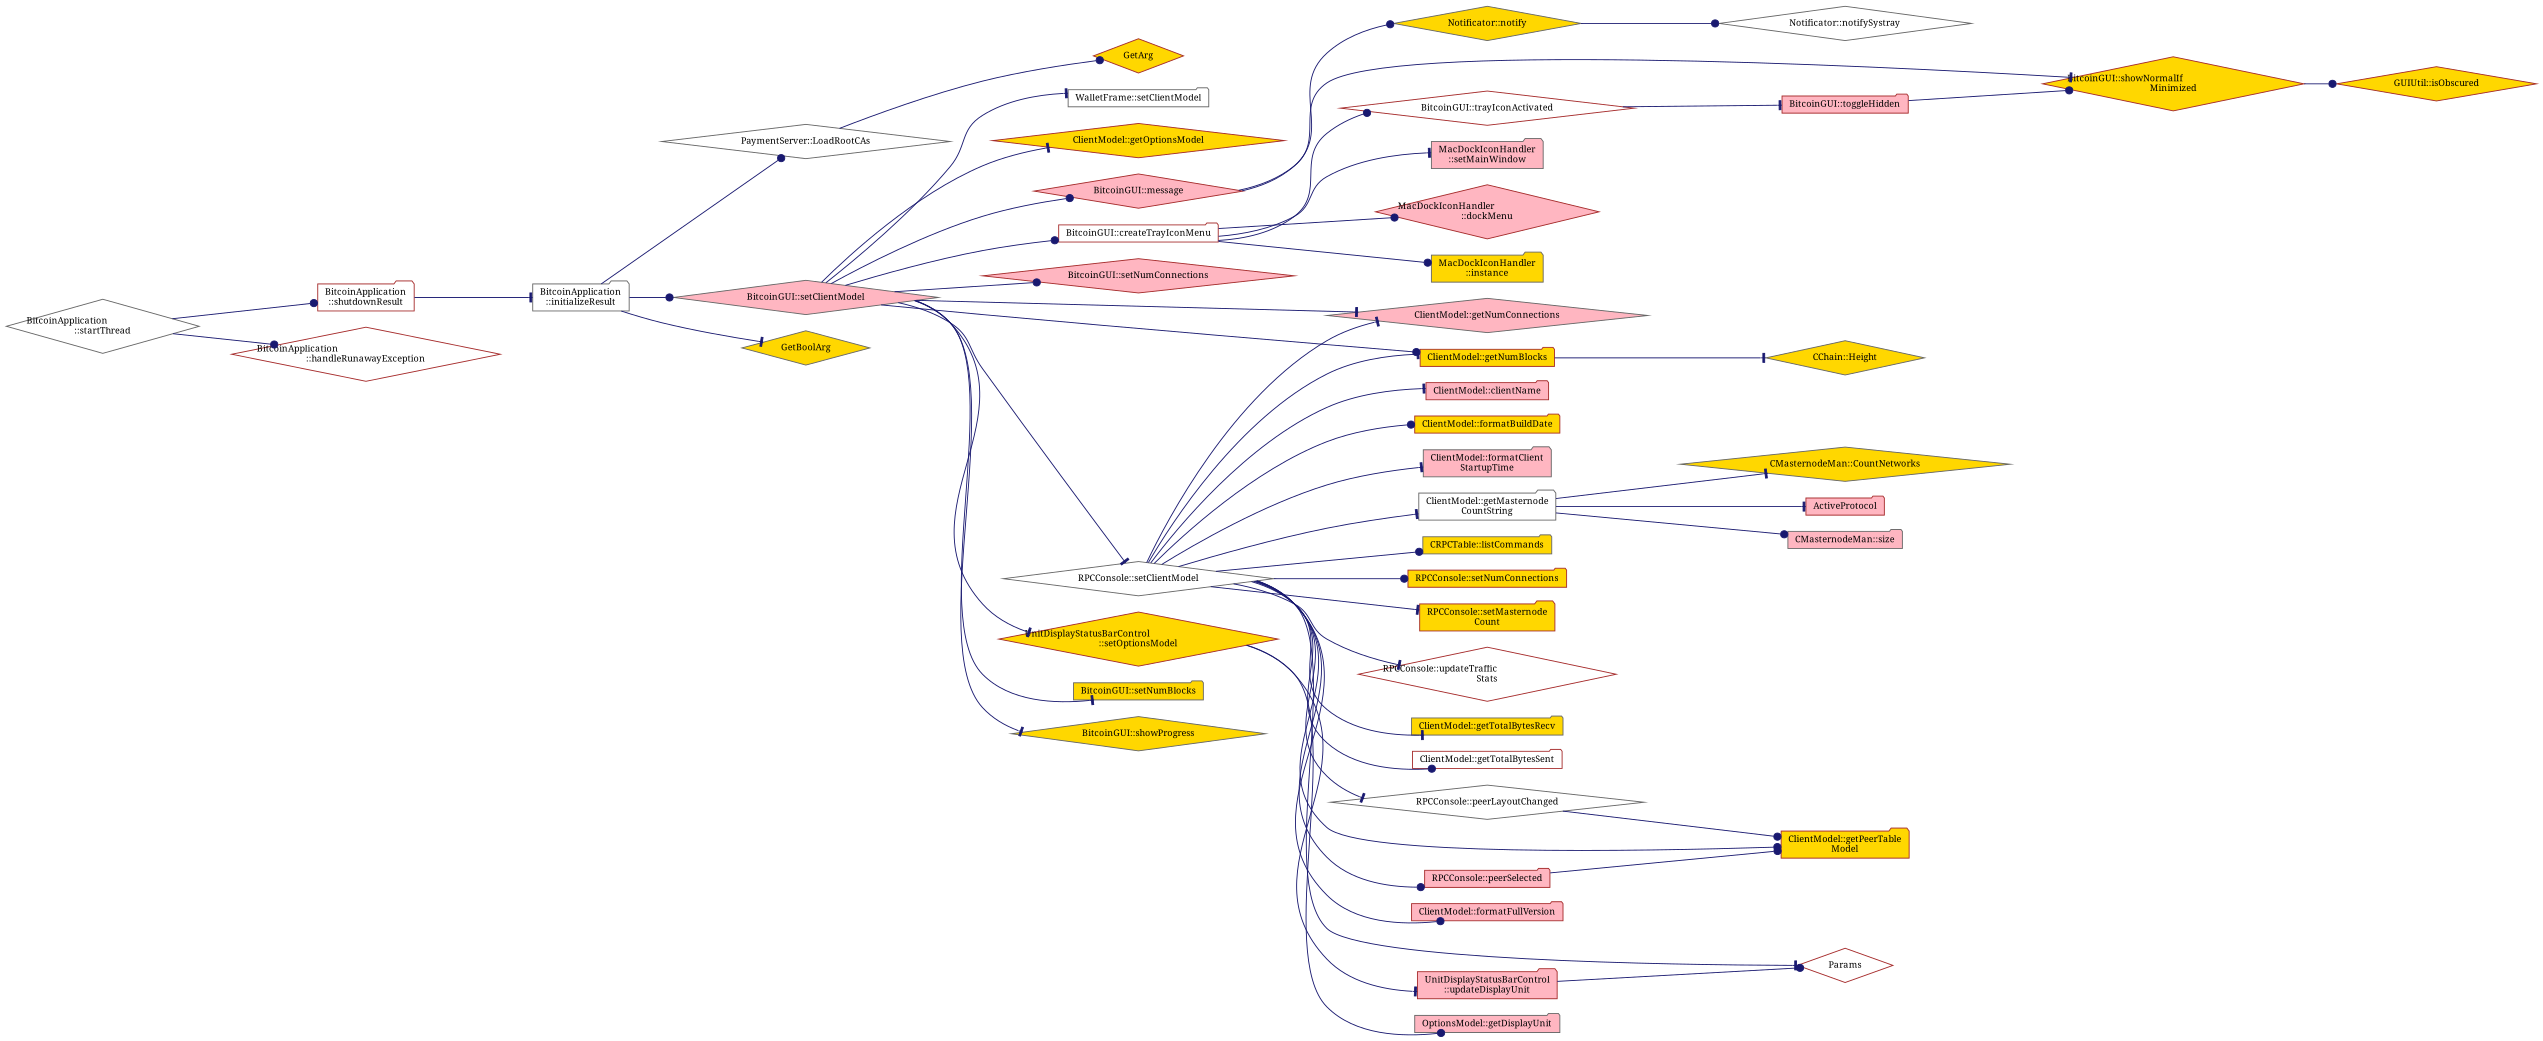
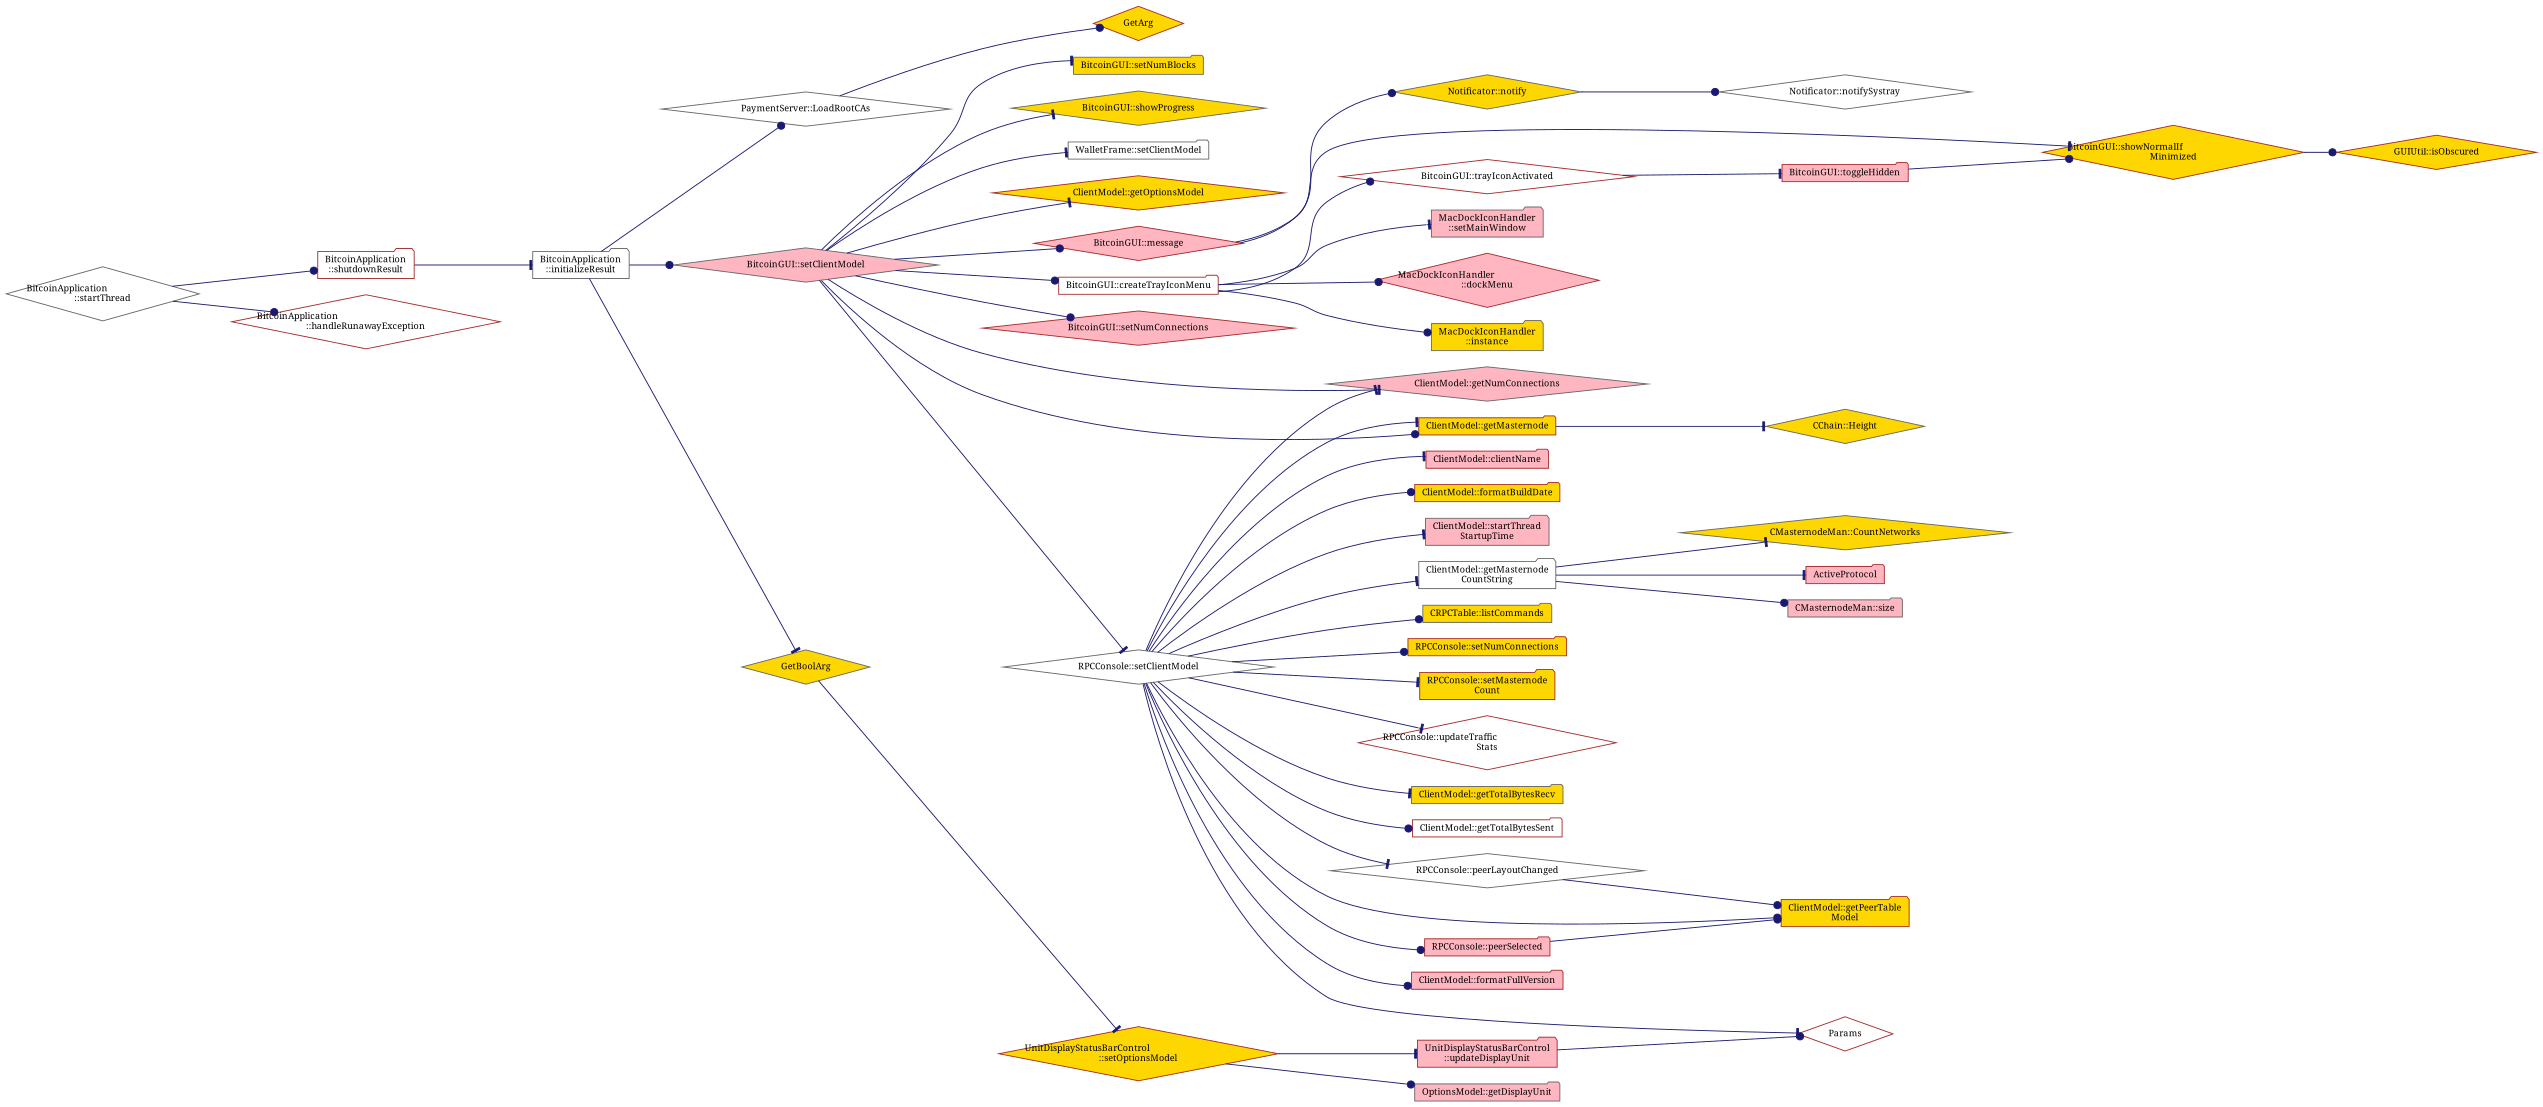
node "ClientModel::getNumBlocks": label "ClientModel::getNumBlocks" -> "ClientModel::getMasternode"
node "ClientModel::formatClient StartupTime": label "ClientModel::formatClient StartupTime" -> "ClientModel::startThread StartupTime"
edge "BitcoinGUI::setClientModel" -> "UnitDisplayStatusBarControl ::setOptionsModel": now "GetBoolArg" -> "UnitDisplayStatusBarControl ::setOptionsModel"
